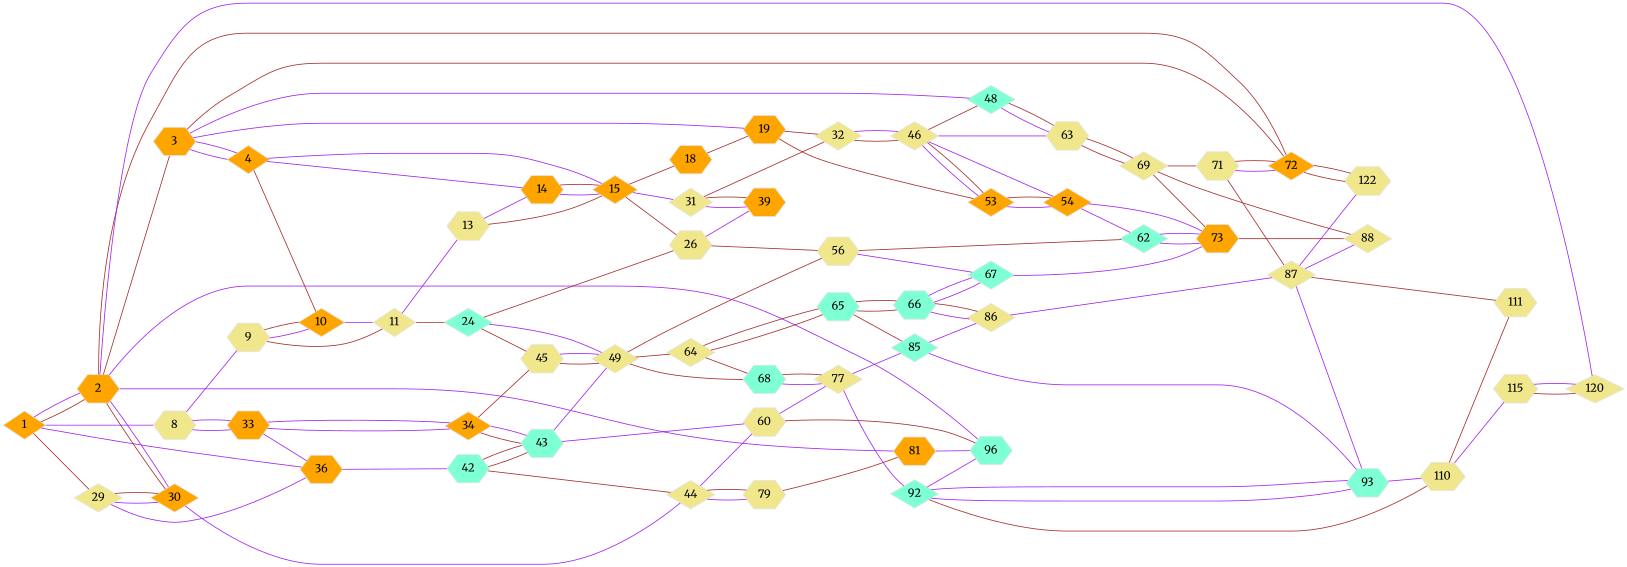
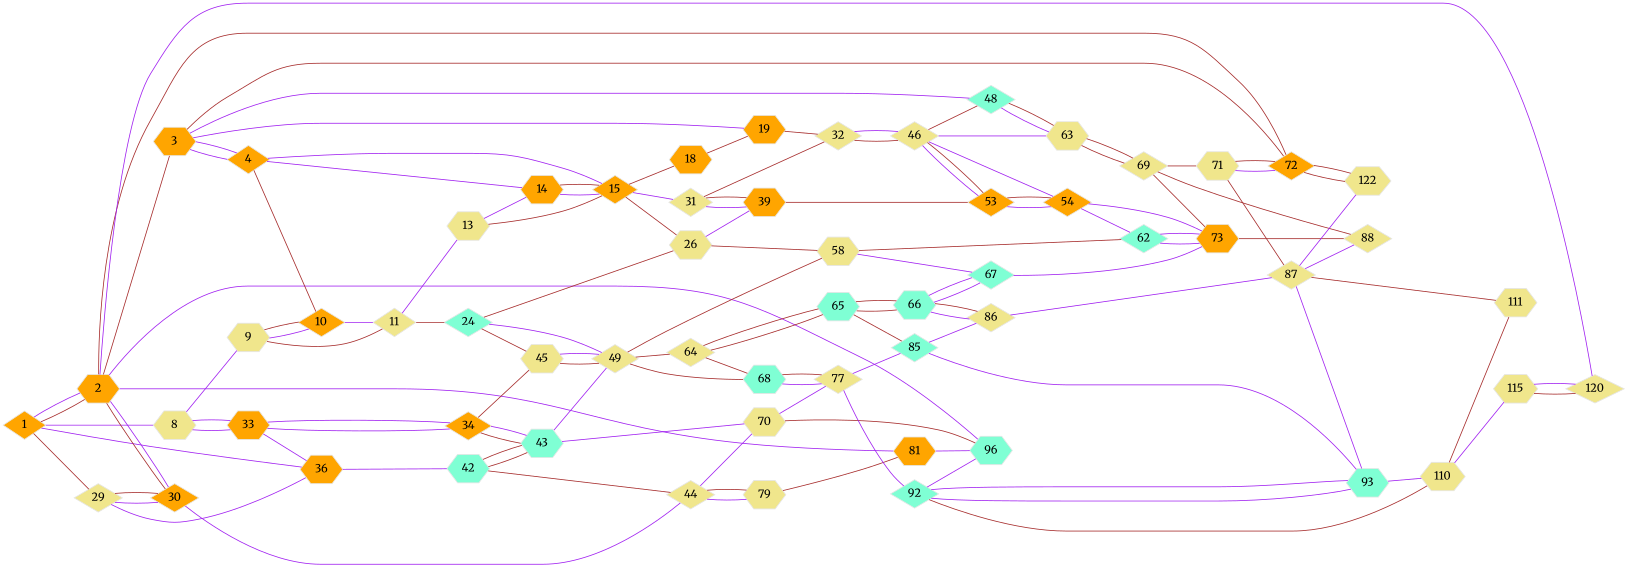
edge "19" -- "53": now "39" -- "53"
node "56": label "56" -> "58"
node "60": label "60" -> "70"
